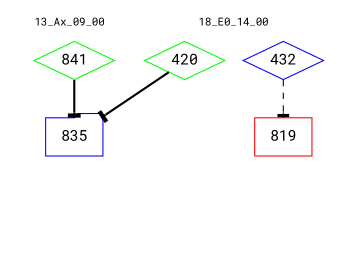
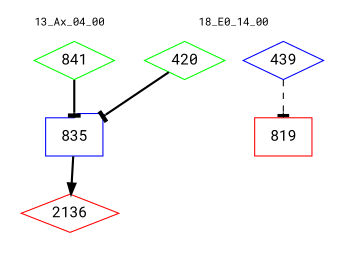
cluster "13_Ax_09_00": label "13_Ax_09_00" -> "13_Ax_04_00"
node "432": label "432" -> "439"
node "2136": added
